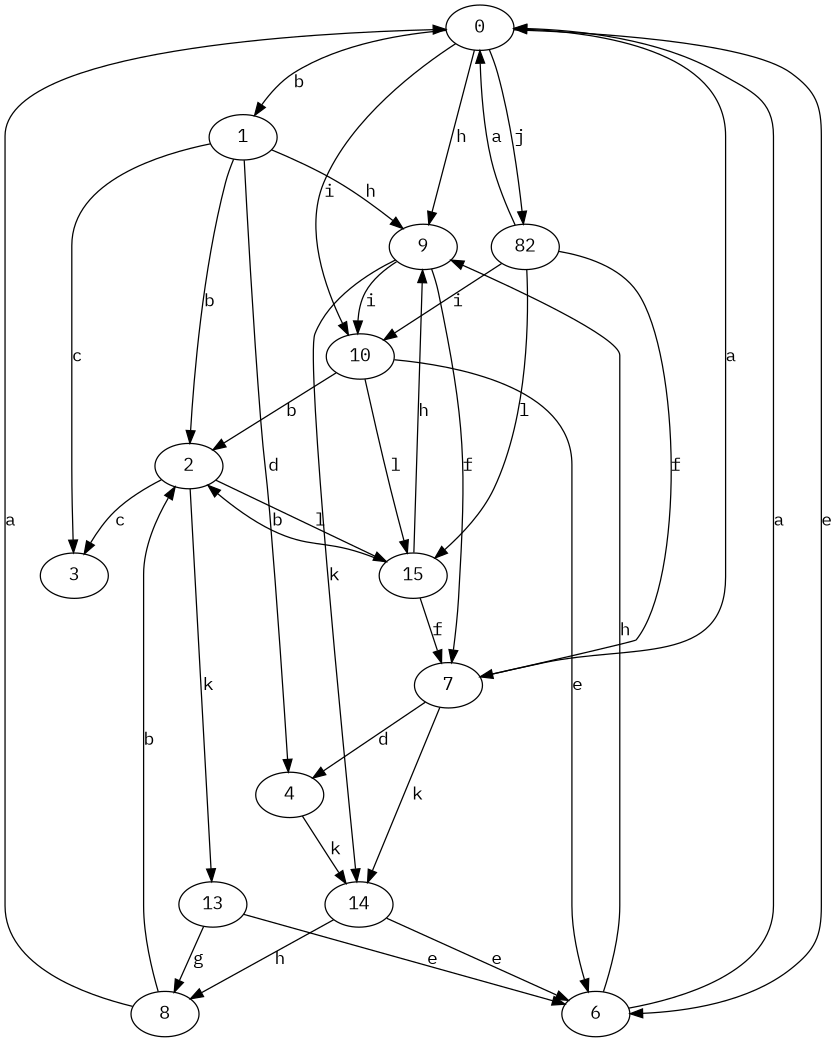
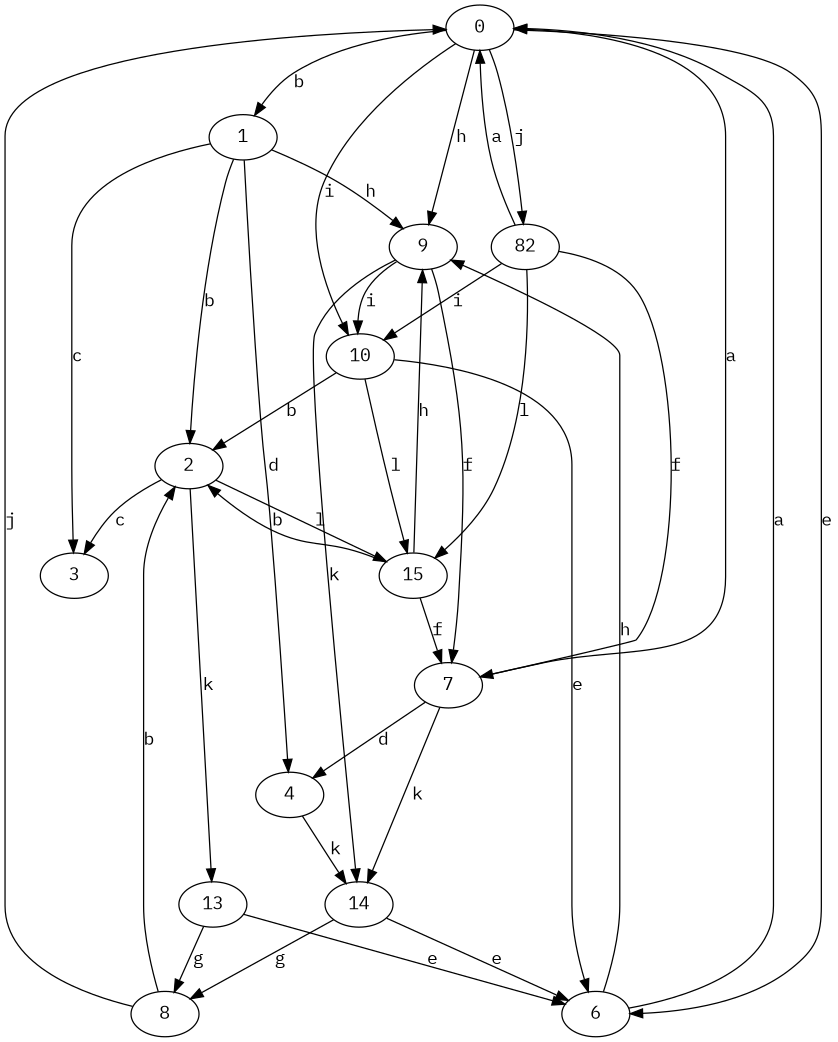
edge "8" -> "0": label "a" -> "j"
edge "14" -> "8": label "h" -> "g"
